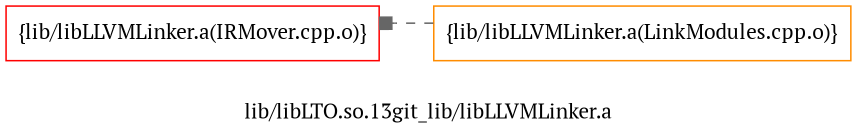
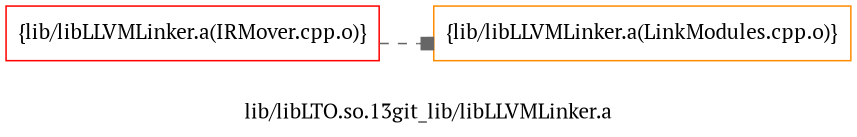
edge "{lib/libLLVMLinker.a(LinkModules.cpp.o)}" -> "{lib/libLLVMLinker.a(IRMover.cpp.o)}": reversed
